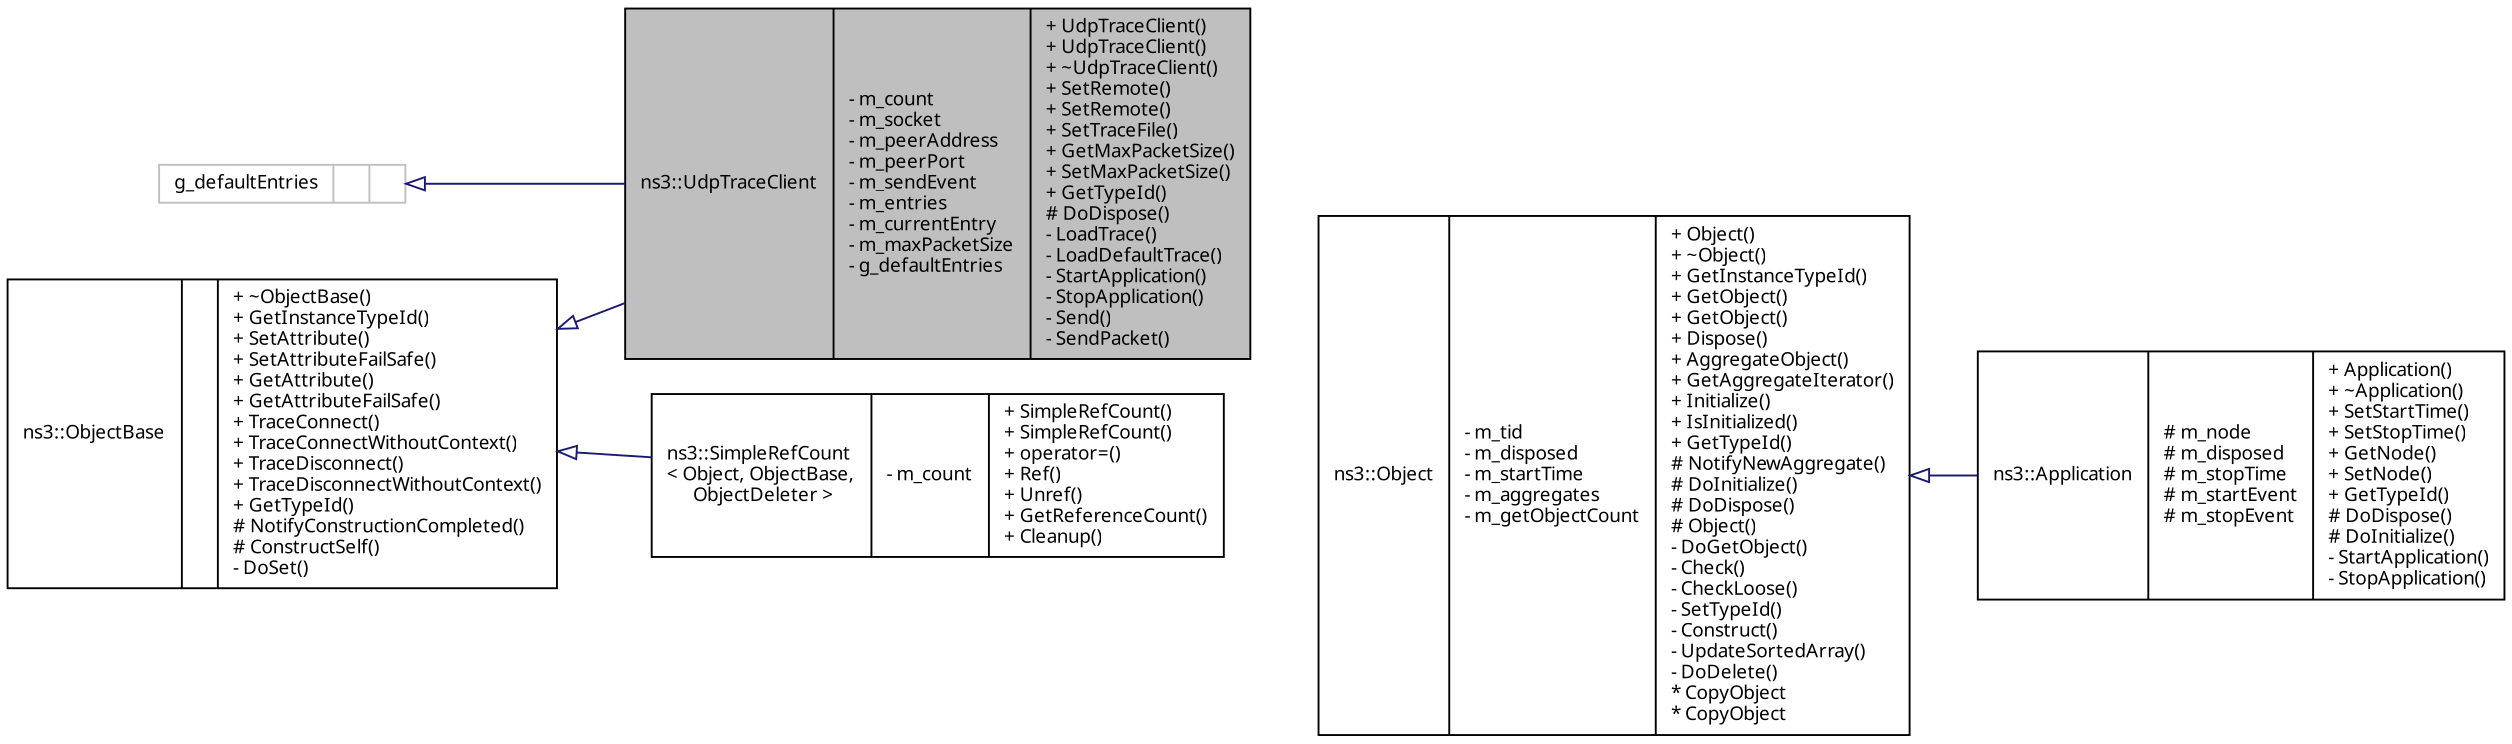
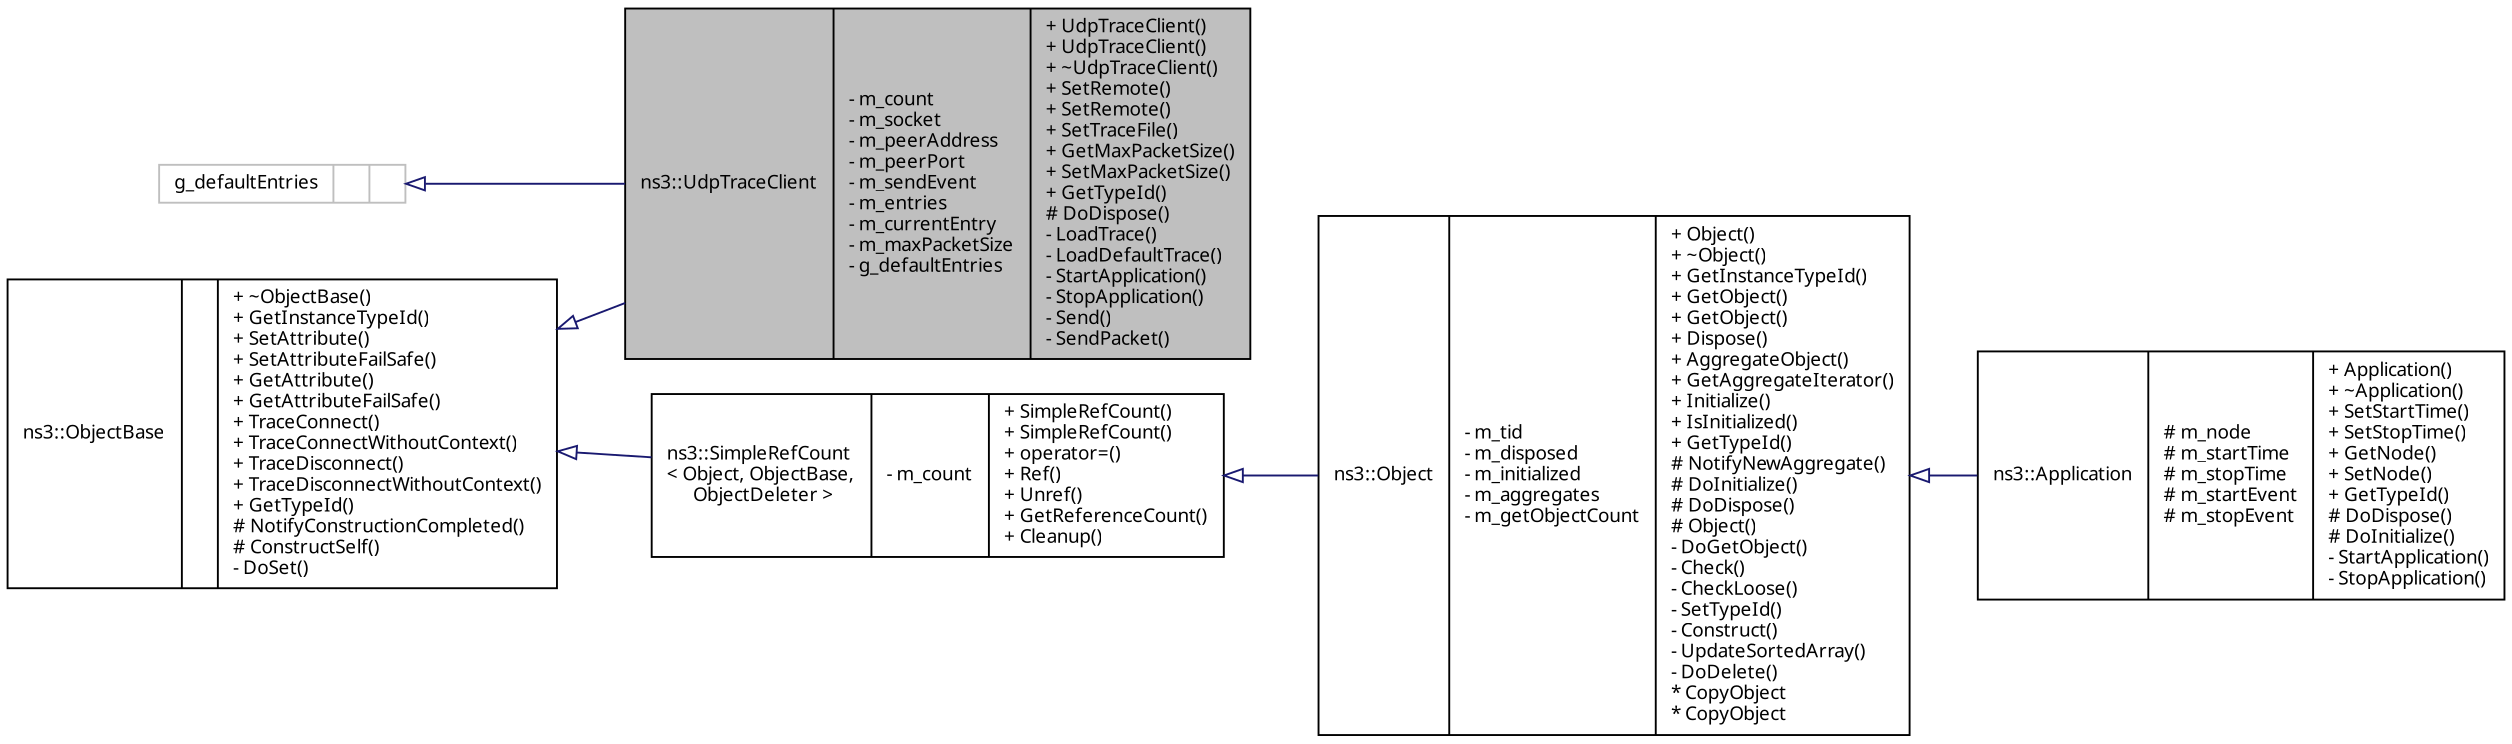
node "ns3::Application": text "# m_disposed" -> "# m_startTime"
node "ns3::Object": text "- m_startTime" -> "- m_initialized"
edge "ns3::Object" -> "ns3::SimpleRefCount": added
